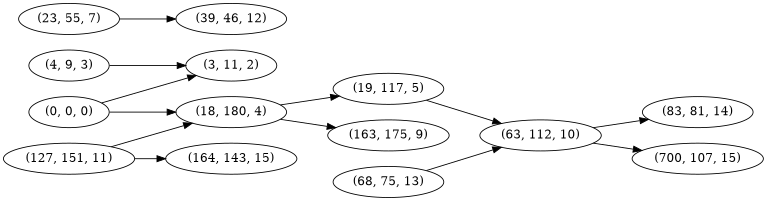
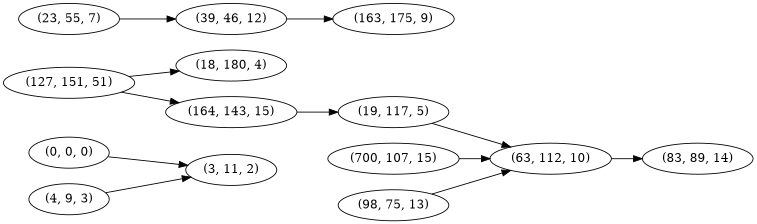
edge "(18, 180, 4)" -> "(19, 117, 5)": now "(164, 143, 15)" -> "(19, 117, 5)"
edge "(0, 0, 0)" -> "(18, 180, 4)": removed
node "(83, 81, 14)": label "(83, 81, 14)" -> "(83, 89, 14)"
edge "(18, 180, 4)" -> "(163, 175, 9)": now "(39, 46, 12)" -> "(163, 175, 9)"
edge "(63, 112, 10)" -> "(700, 107, 15)": reversed
node "(127, 151, 11)": label "(127, 151, 11)" -> "(127, 151, 51)"
node "(68, 75, 13)": label "(68, 75, 13)" -> "(98, 75, 13)"
